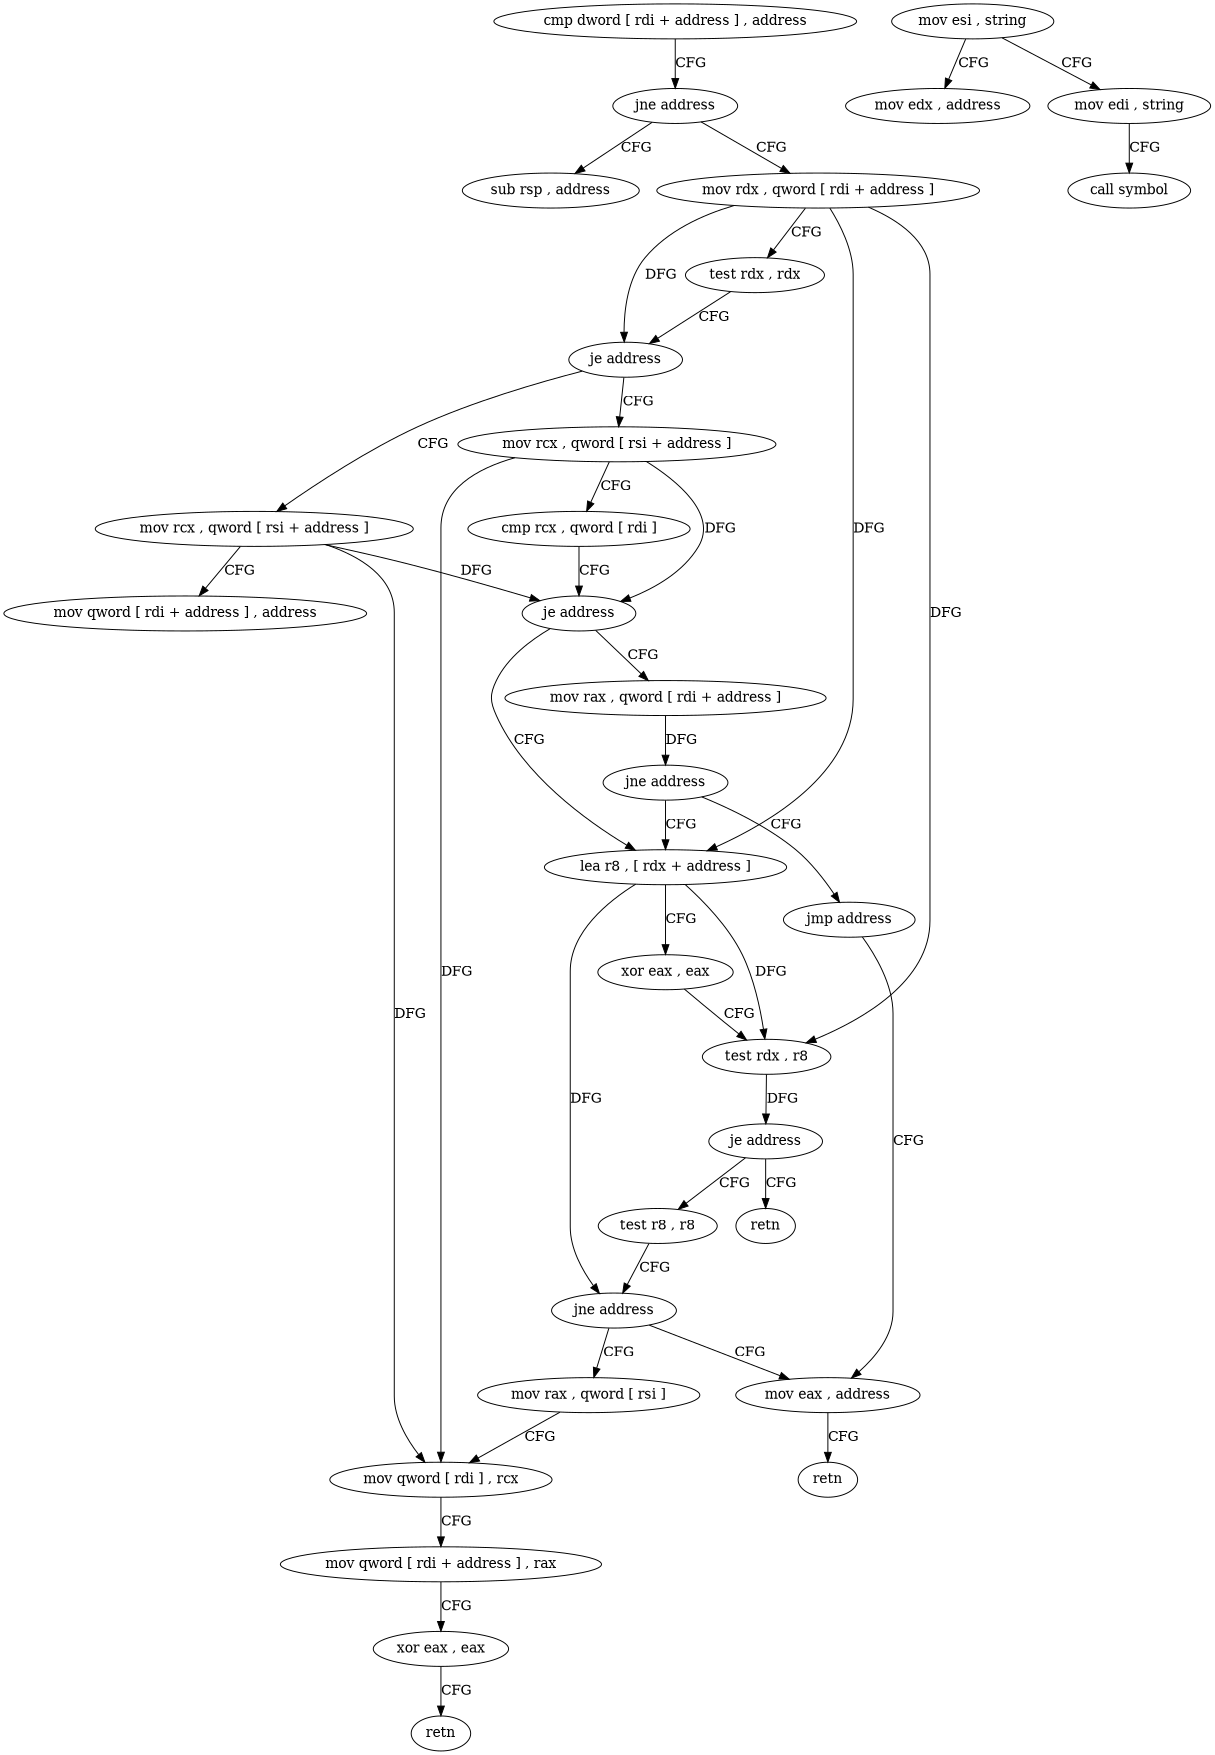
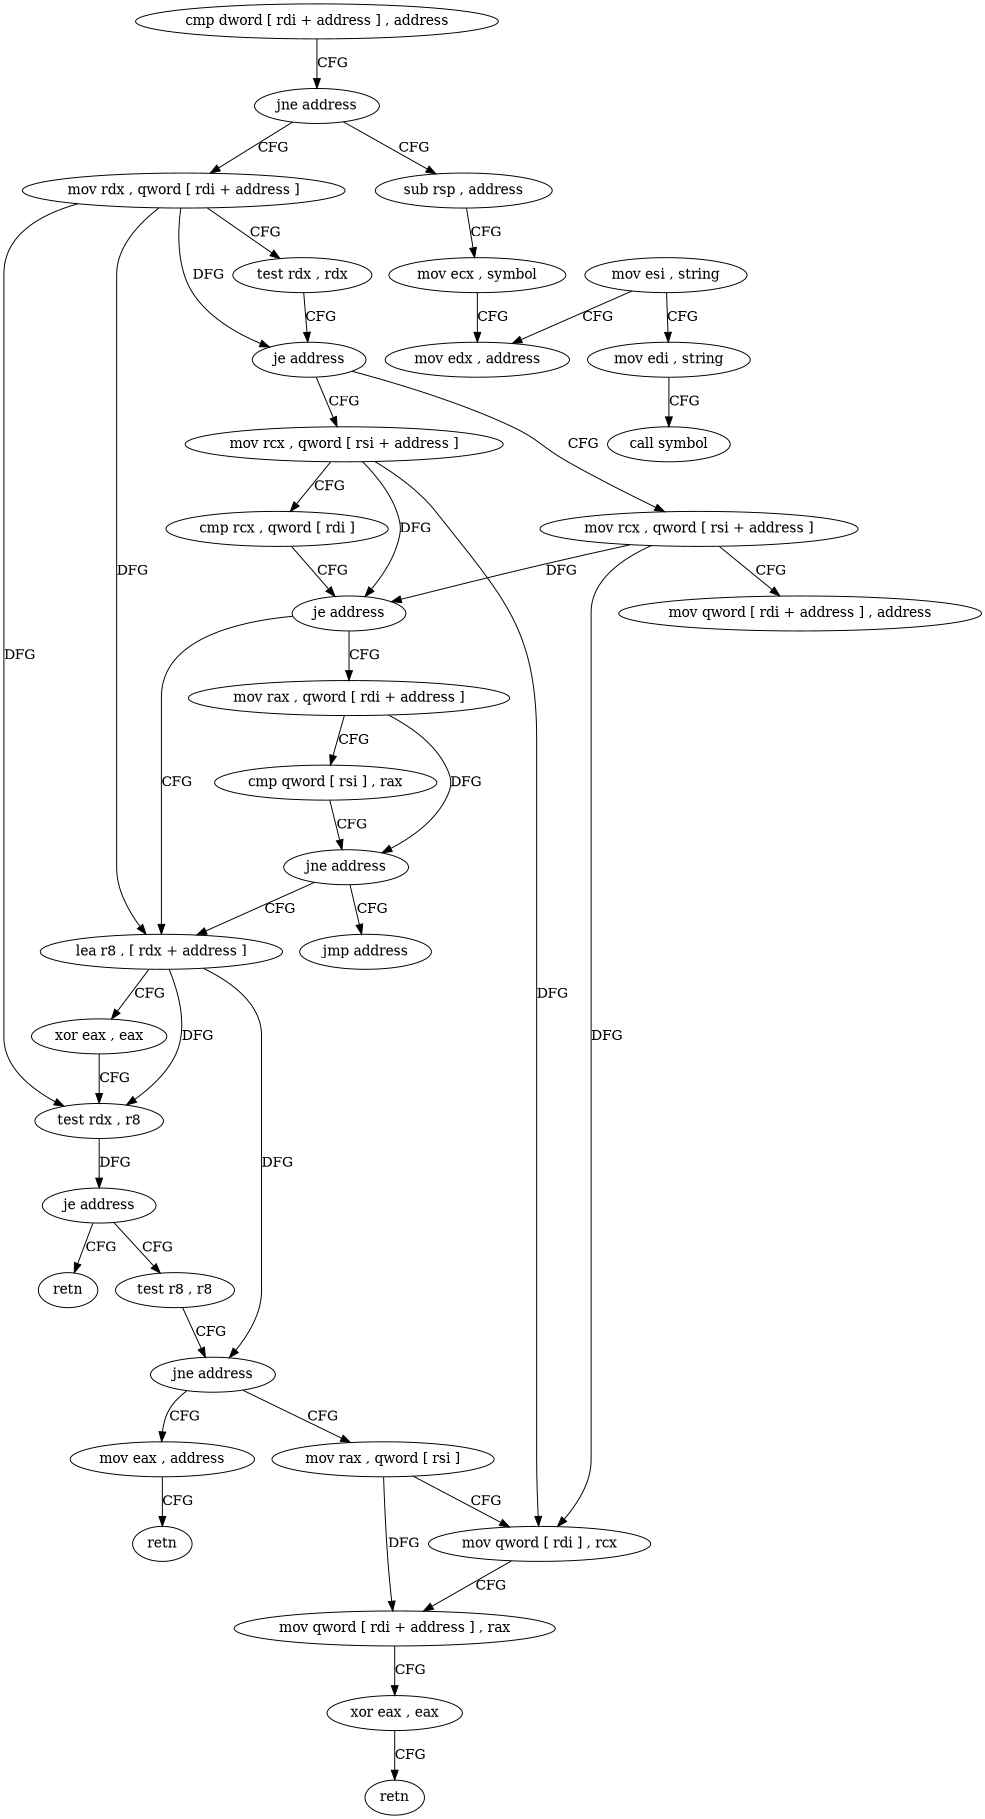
node "mov ecx , symbol": added
node "cmp qword [ rsi ] , rax": added
edge "jmp address" -> "mov eax , address": removed, label "CFG"
edge "mov rax , qword [ rsi ]" -> "mov qword [ rdi + address ] , rax": added, label "DFG"
